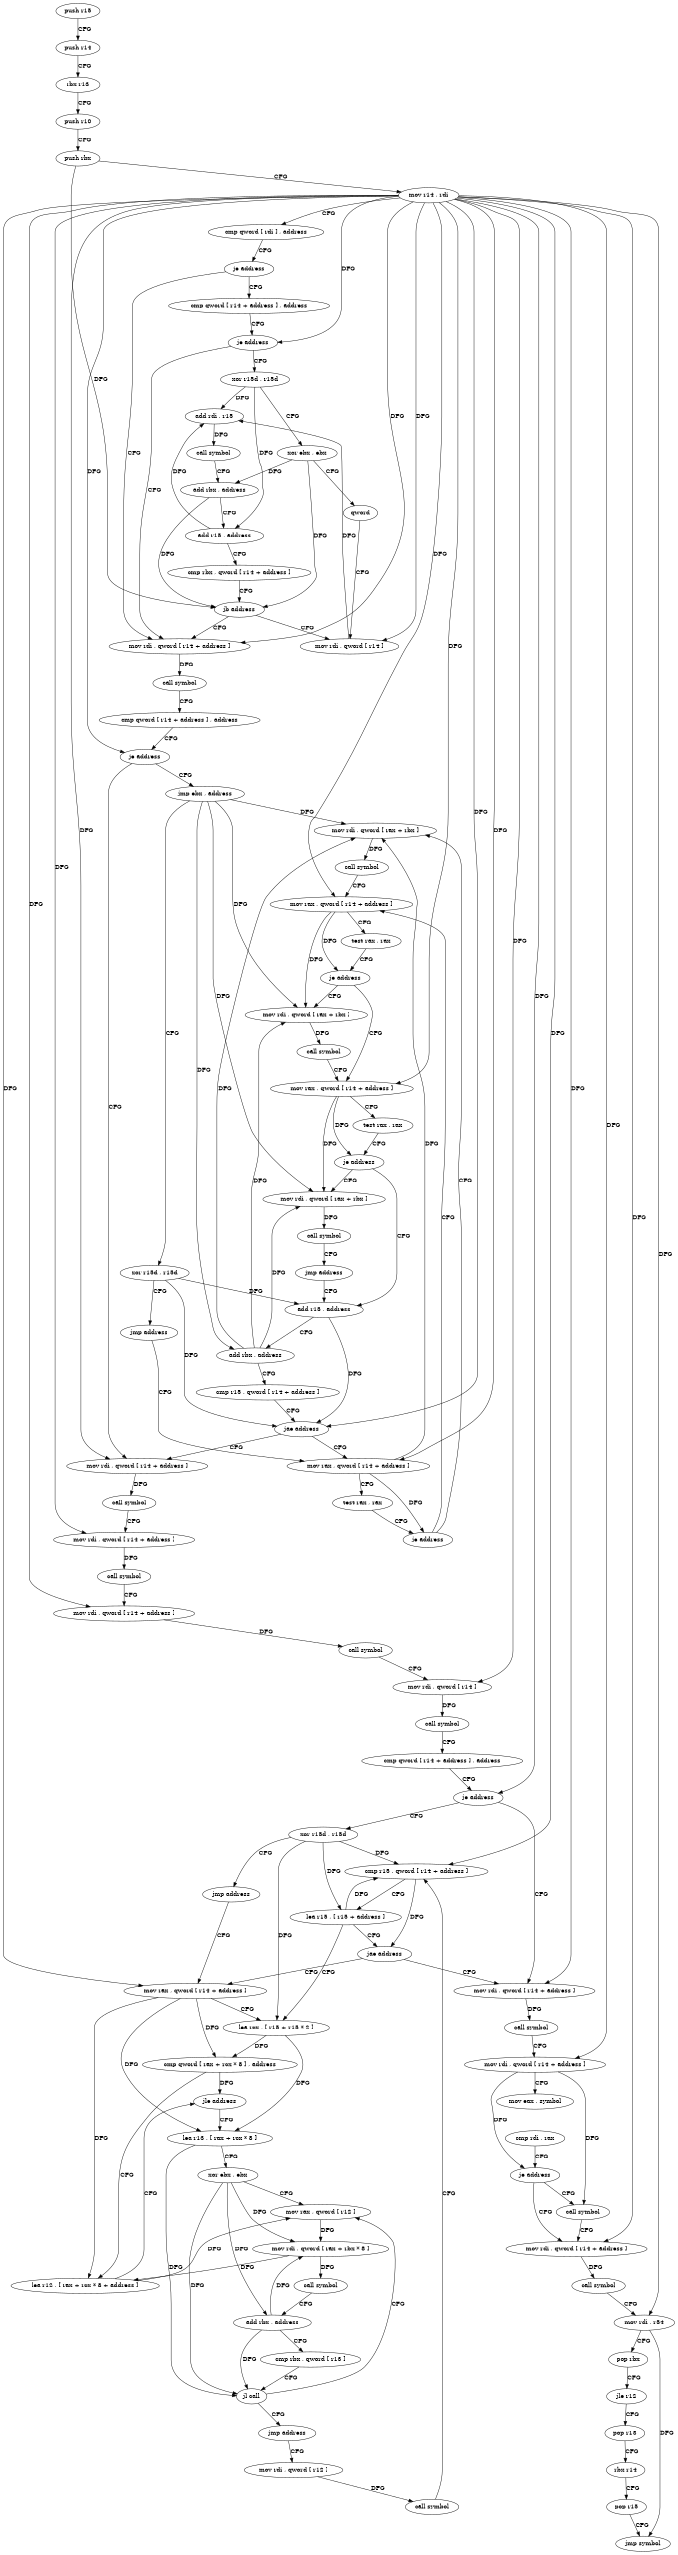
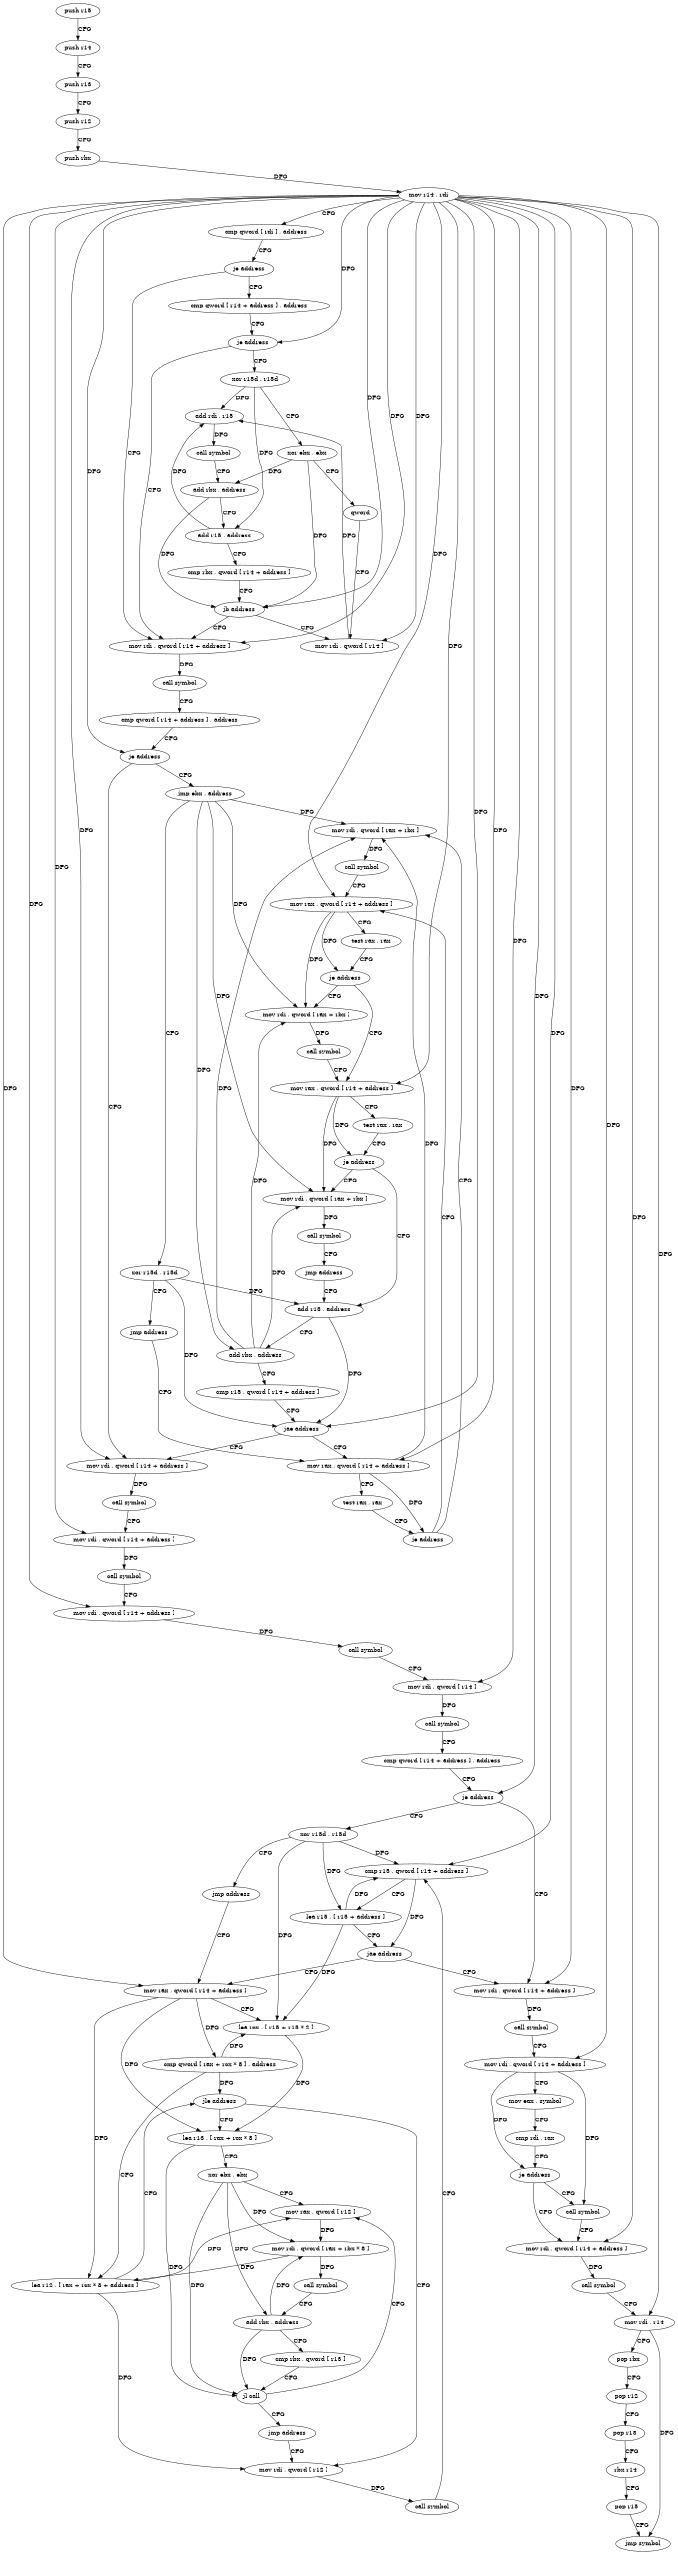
node "rbx r13": label "rbx r13" -> "push r13"
node "push r10": label "push r10" -> "push r12"
edge "push rbx" -> "mov r14 , rdi": label "CFG" -> "DFG"
edge "push rbx" -> "jb address": now "mov r14 , rdi" -> "jb address"
edge "lea r15 , [ r15 + address ]" -> "lea rcx , [ r15 + r15 * 2 ]": label "CFG" -> "DFG"
edge "lea rcx , [ r15 + r15 * 2 ]" -> "cmp qword [ rax + rcx * 8 ] , address": reversed
edge "mov eax , symbol" -> "cmp rdi , rax": added, label "CFG"
edge "jle address" -> "mov rdi , qword [ r12 ]": added, label "CFG"
node "mov rdi , r54": label "mov rdi , r54" -> "mov rdi , r14"
node "jle r12": label "jle r12" -> "pop r12"
edge "lea r12 , [ rax + rcx * 8 + address ]" -> "mov rdi , qword [ r12 ]": added, label "DFG"
